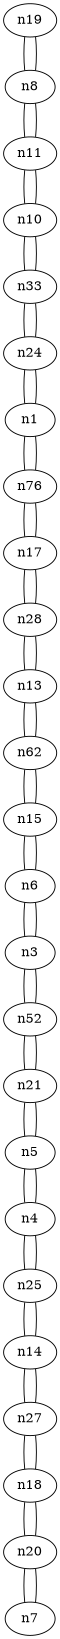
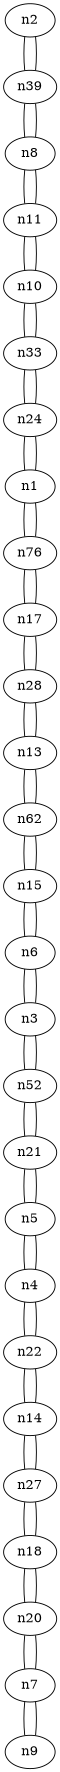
node "n19": label "n19" -> "n39"
node "n2": added
node "n25": label "n25" -> "n22"
node "n9": added
